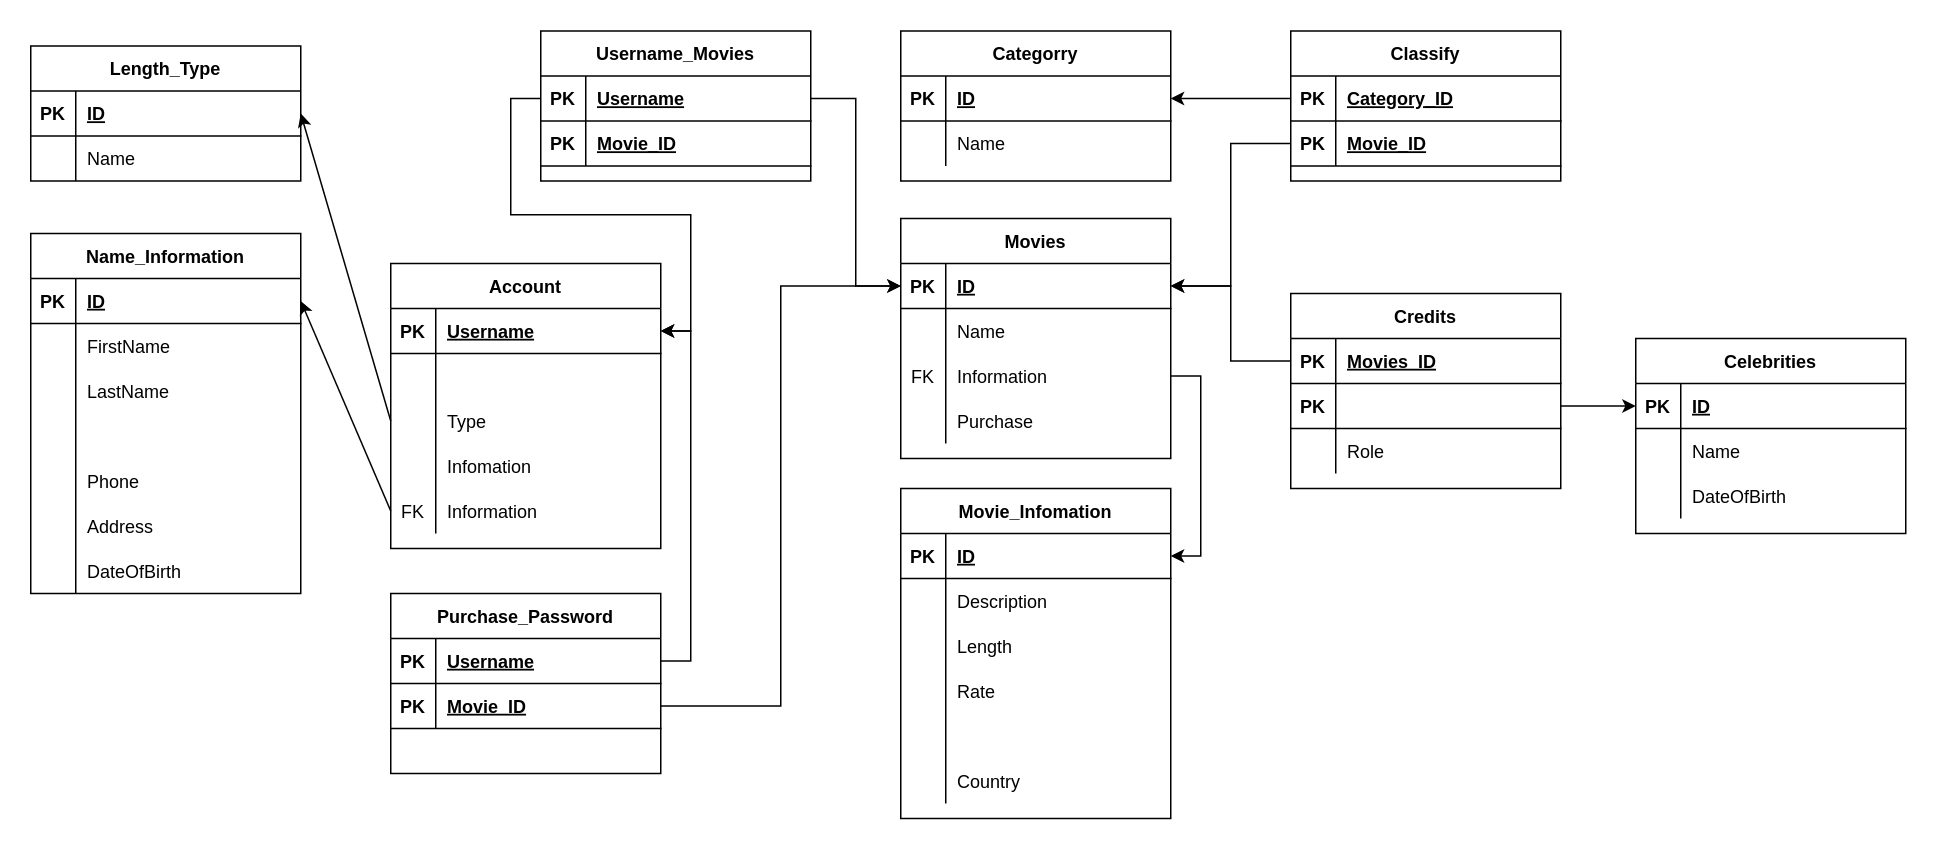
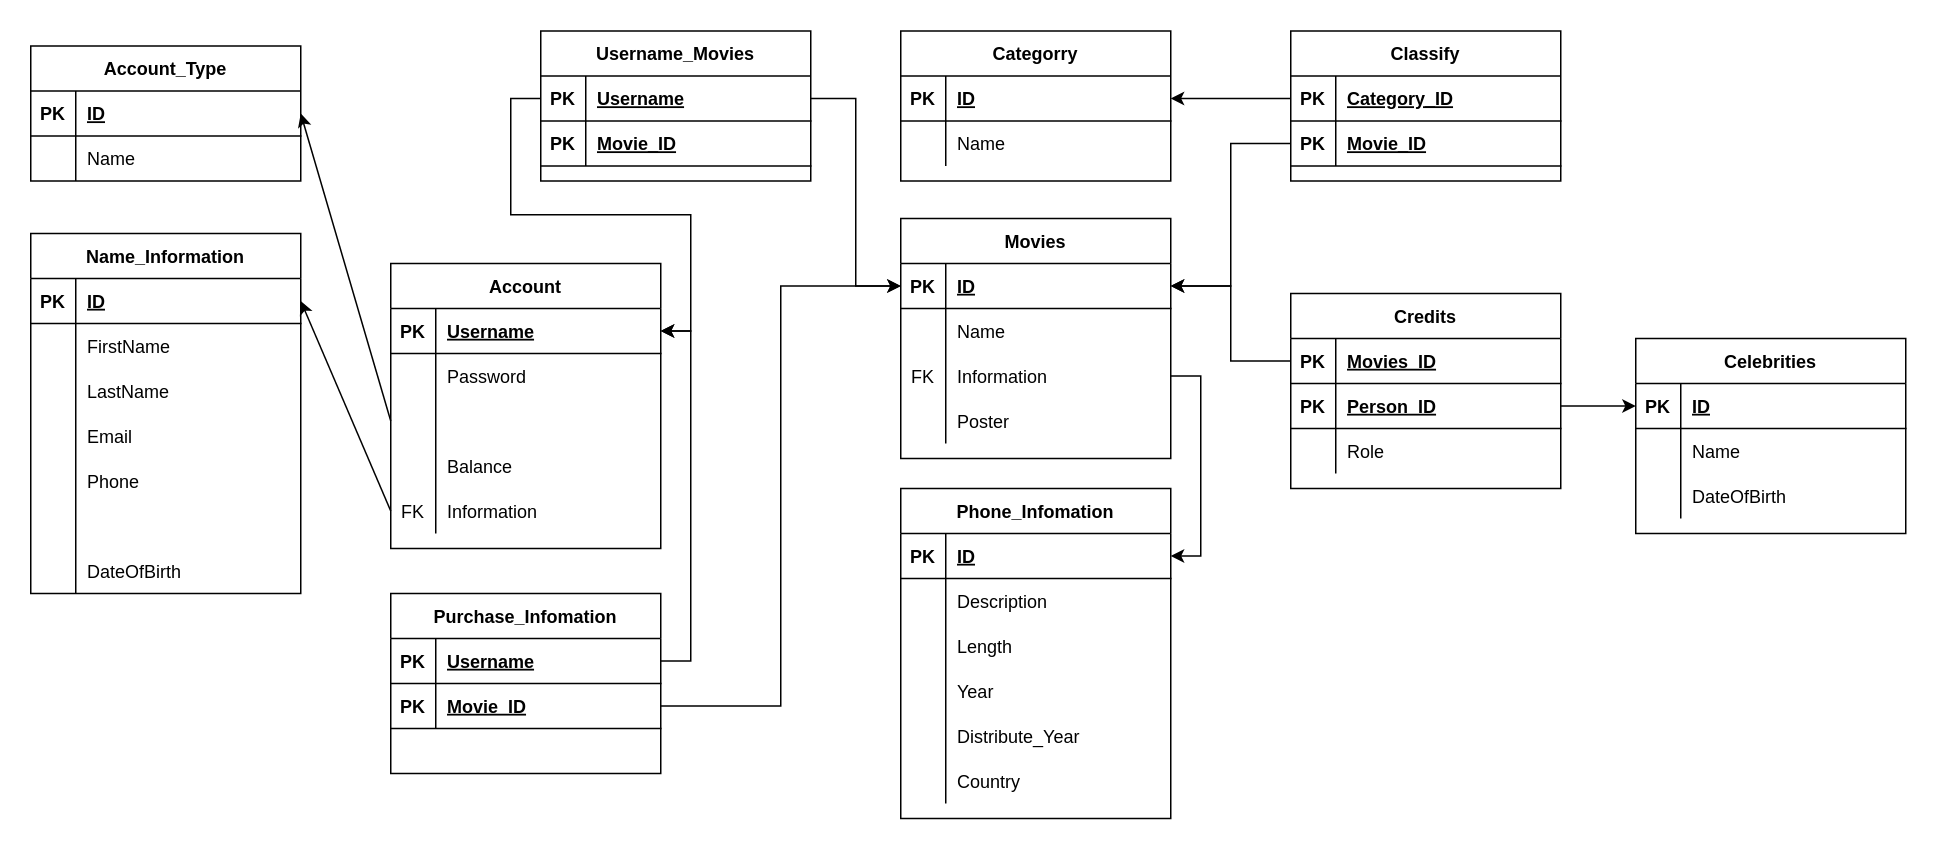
node "Length_Type": label "Length_Type" -> "Account_Type"
node "Password": added
node "Person_ID": added
node "Type": removed
node "Purchase": label "Purchase" -> "Poster"
node "Email": added
node "Infomation": label "Infomation" -> "Balance"
node "Movie_Infomation": label "Movie_Infomation" -> "Phone_Infomation"
node "Address": removed
node "Purchase_Password": label "Purchase_Password" -> "Purchase_Infomation"
node "Rate": label "Rate" -> "Year"
node "Distribute_Year": added
